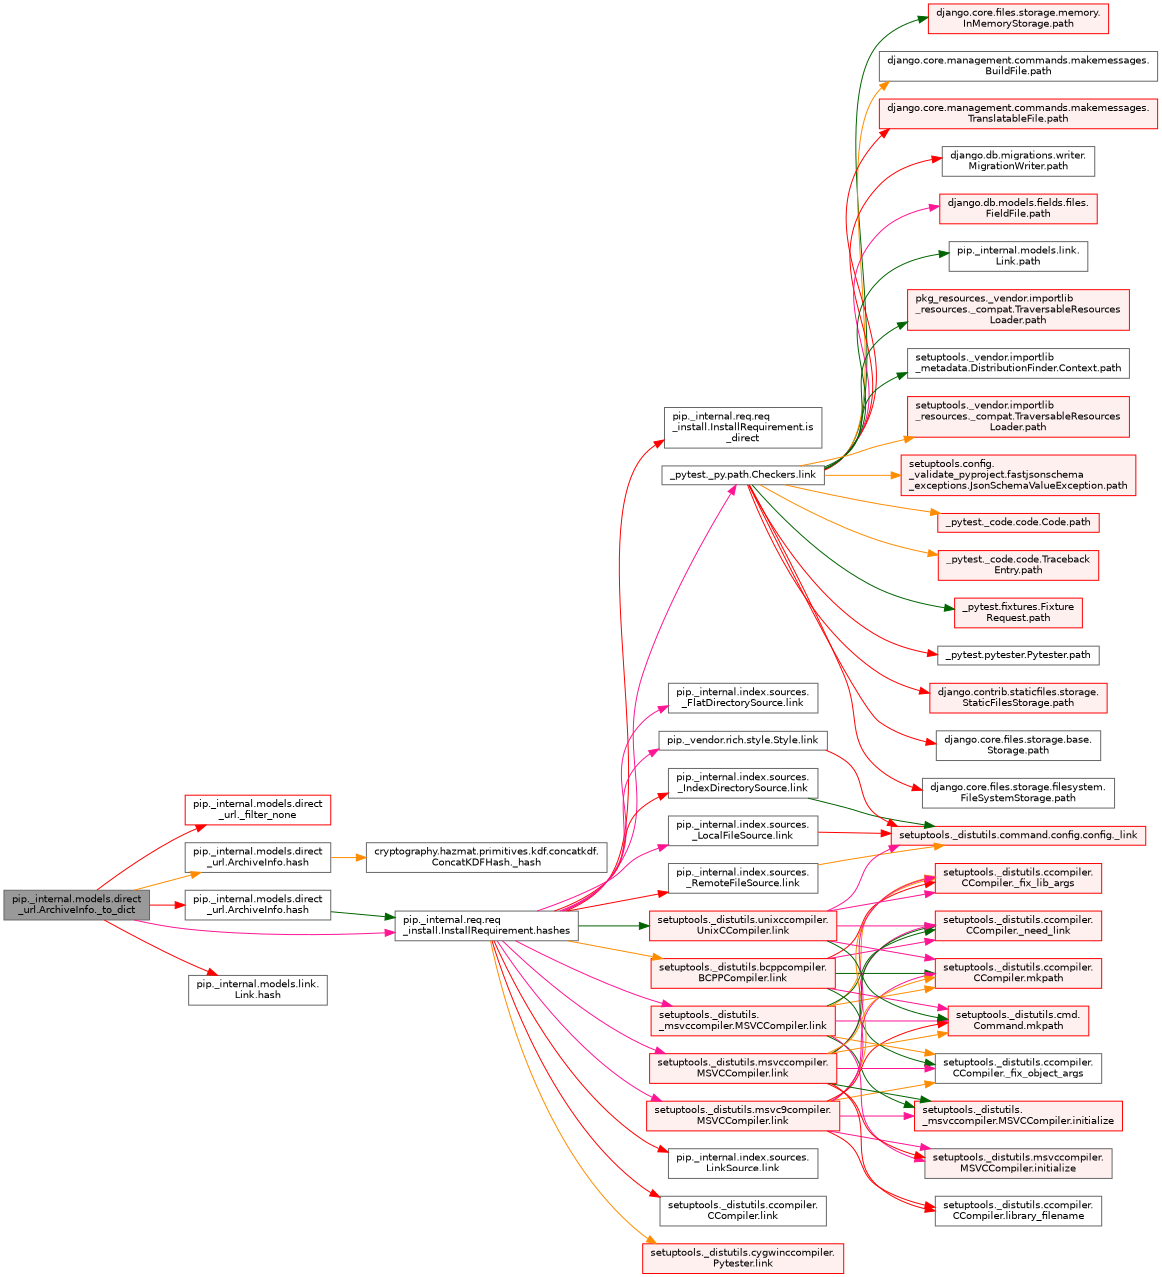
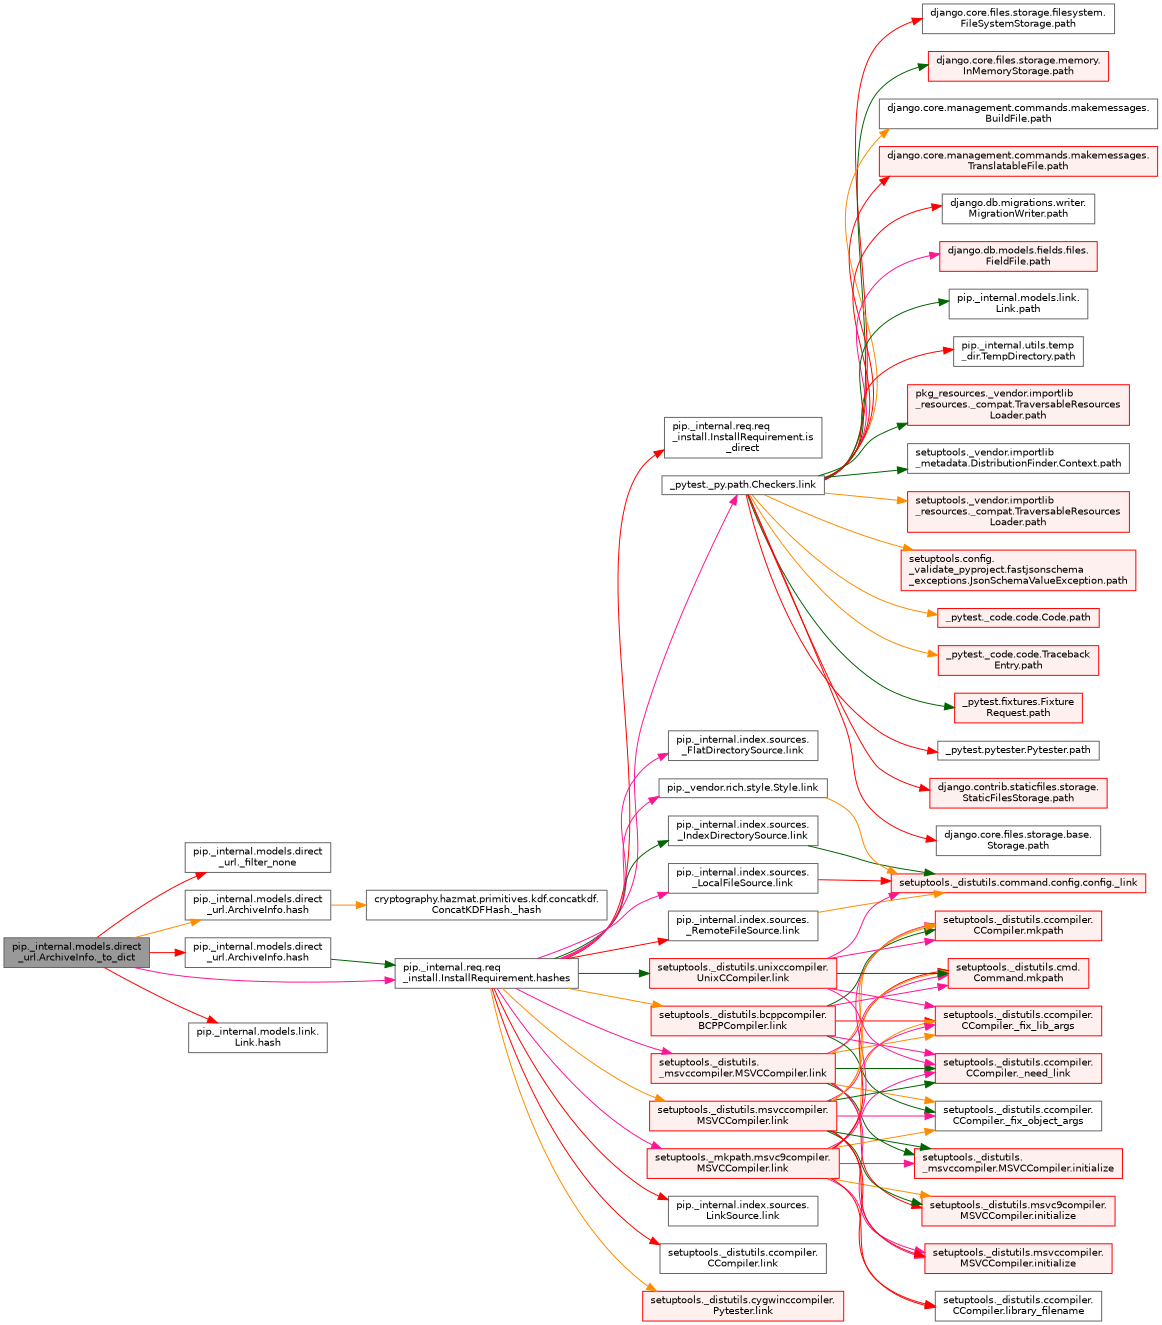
node "pip._internal.utils.temp _dir.TempDirectory.path": added
edge "pip._vendor.rich.style.Style.link" -> "setuptools._distutils.command.config.config._link": color red -> darkorange
node "pip._internal.models.direct _url._filter_none": color red -> grey40
edge "pip._internal.req.req _install.InstallRequirement.hashes" -> "pip._internal.index.sources. _IndexDirectorySource.link": color red -> darkgreen
edge "pip._internal.req.req _install.InstallRequirement.hashes" -> "setuptools._distutils.msvccompiler. MSVCCompiler.link": color deeppink -> darkorange
node "setuptools._distutils.msvc9compiler. MSVCCompiler.link": label "setuptools._distutils.msvc9compiler. MSVCCompiler.link" -> "setuptools._mkpath.msvc9compiler. MSVCCompiler.link"
node "setuptools._distutils.msvccompiler. MSVCCompiler.initialize": color grey40 -> red
node "setuptools._distutils.msvc9compiler. MSVCCompiler.initialize": added
